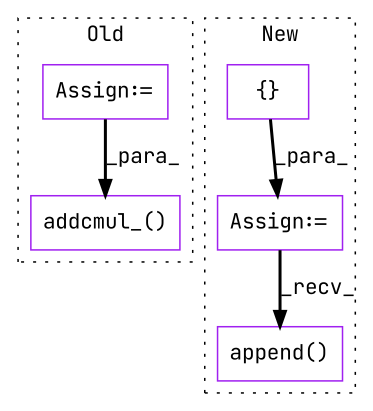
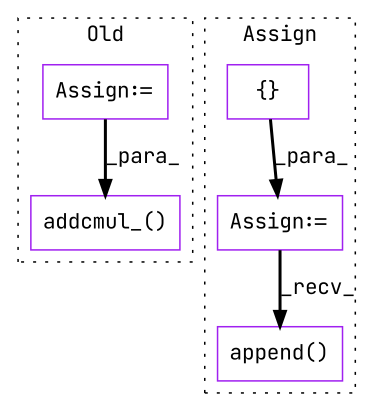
cluster "New": label "New" -> "Assign"
